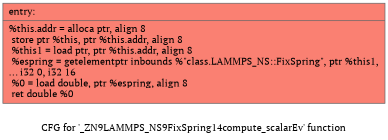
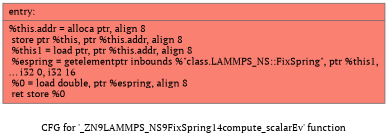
node "entry:": text "ret double %0" -> "ret store %0"
